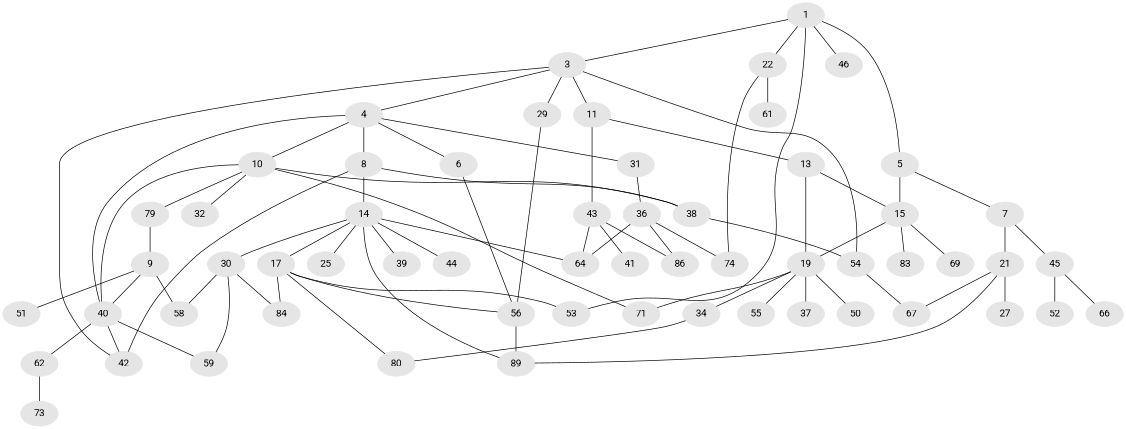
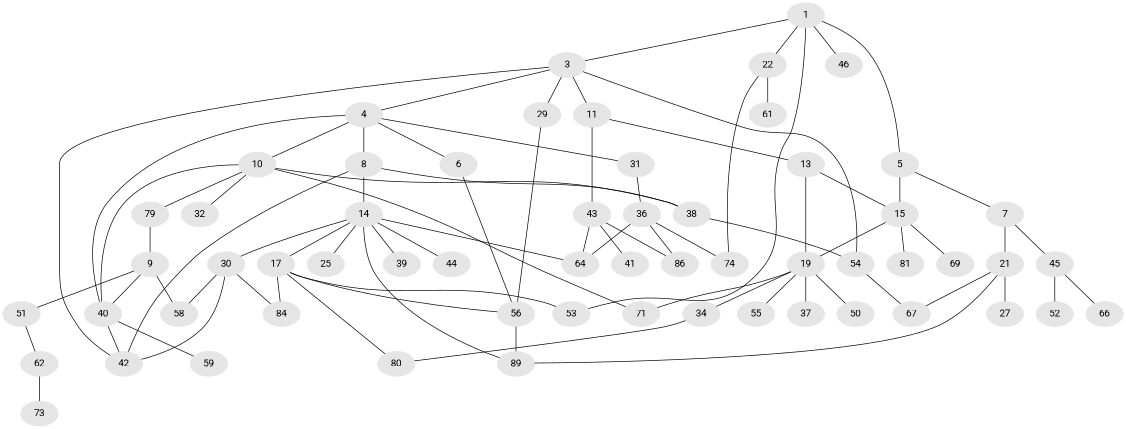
node "83": label "83" -> "81"
edge "30" -- "59": now "30" -- "42"
edge "40" -- "62": now "51" -- "62"
